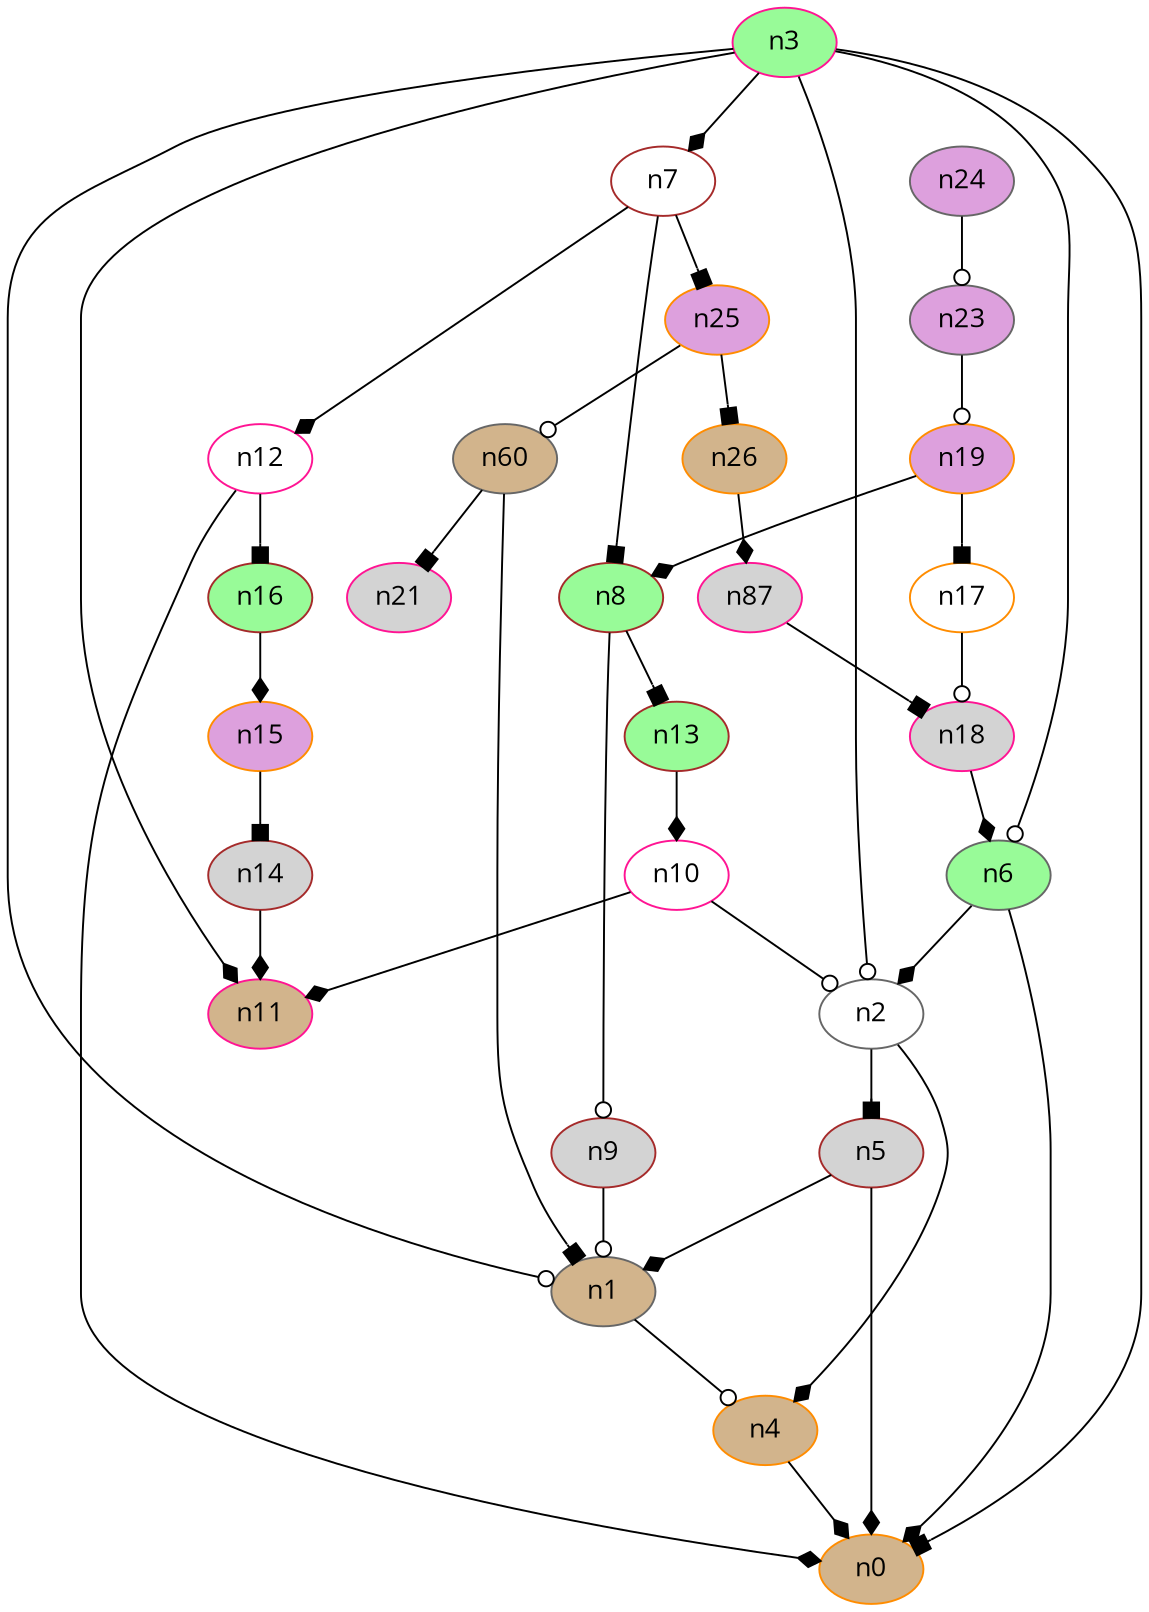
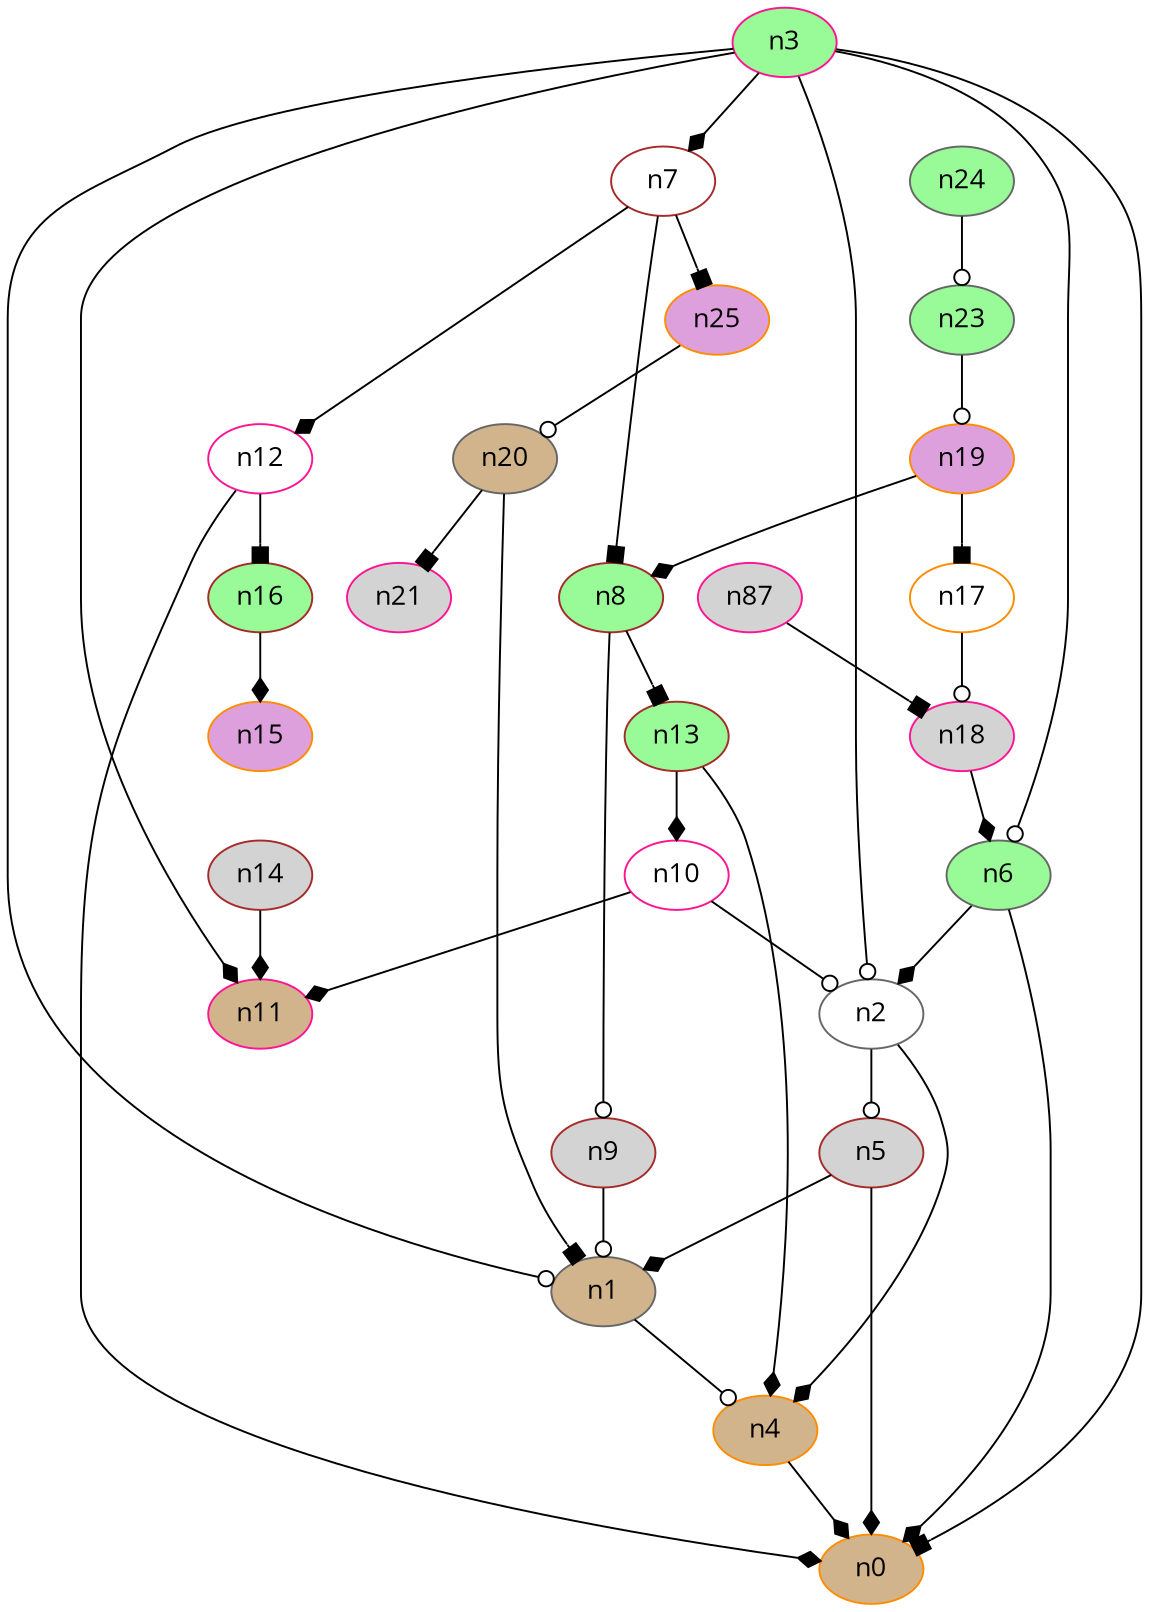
node "n24": fillcolor plum -> palegreen
node "n23": fillcolor plum -> palegreen
node "n60": label "n60" -> "n20"
node "n26": removed
edge "n15" -> "n14": removed
edge "n13" -> "n4": added
edge "n2" -> "n5": arrowhead box -> odot
